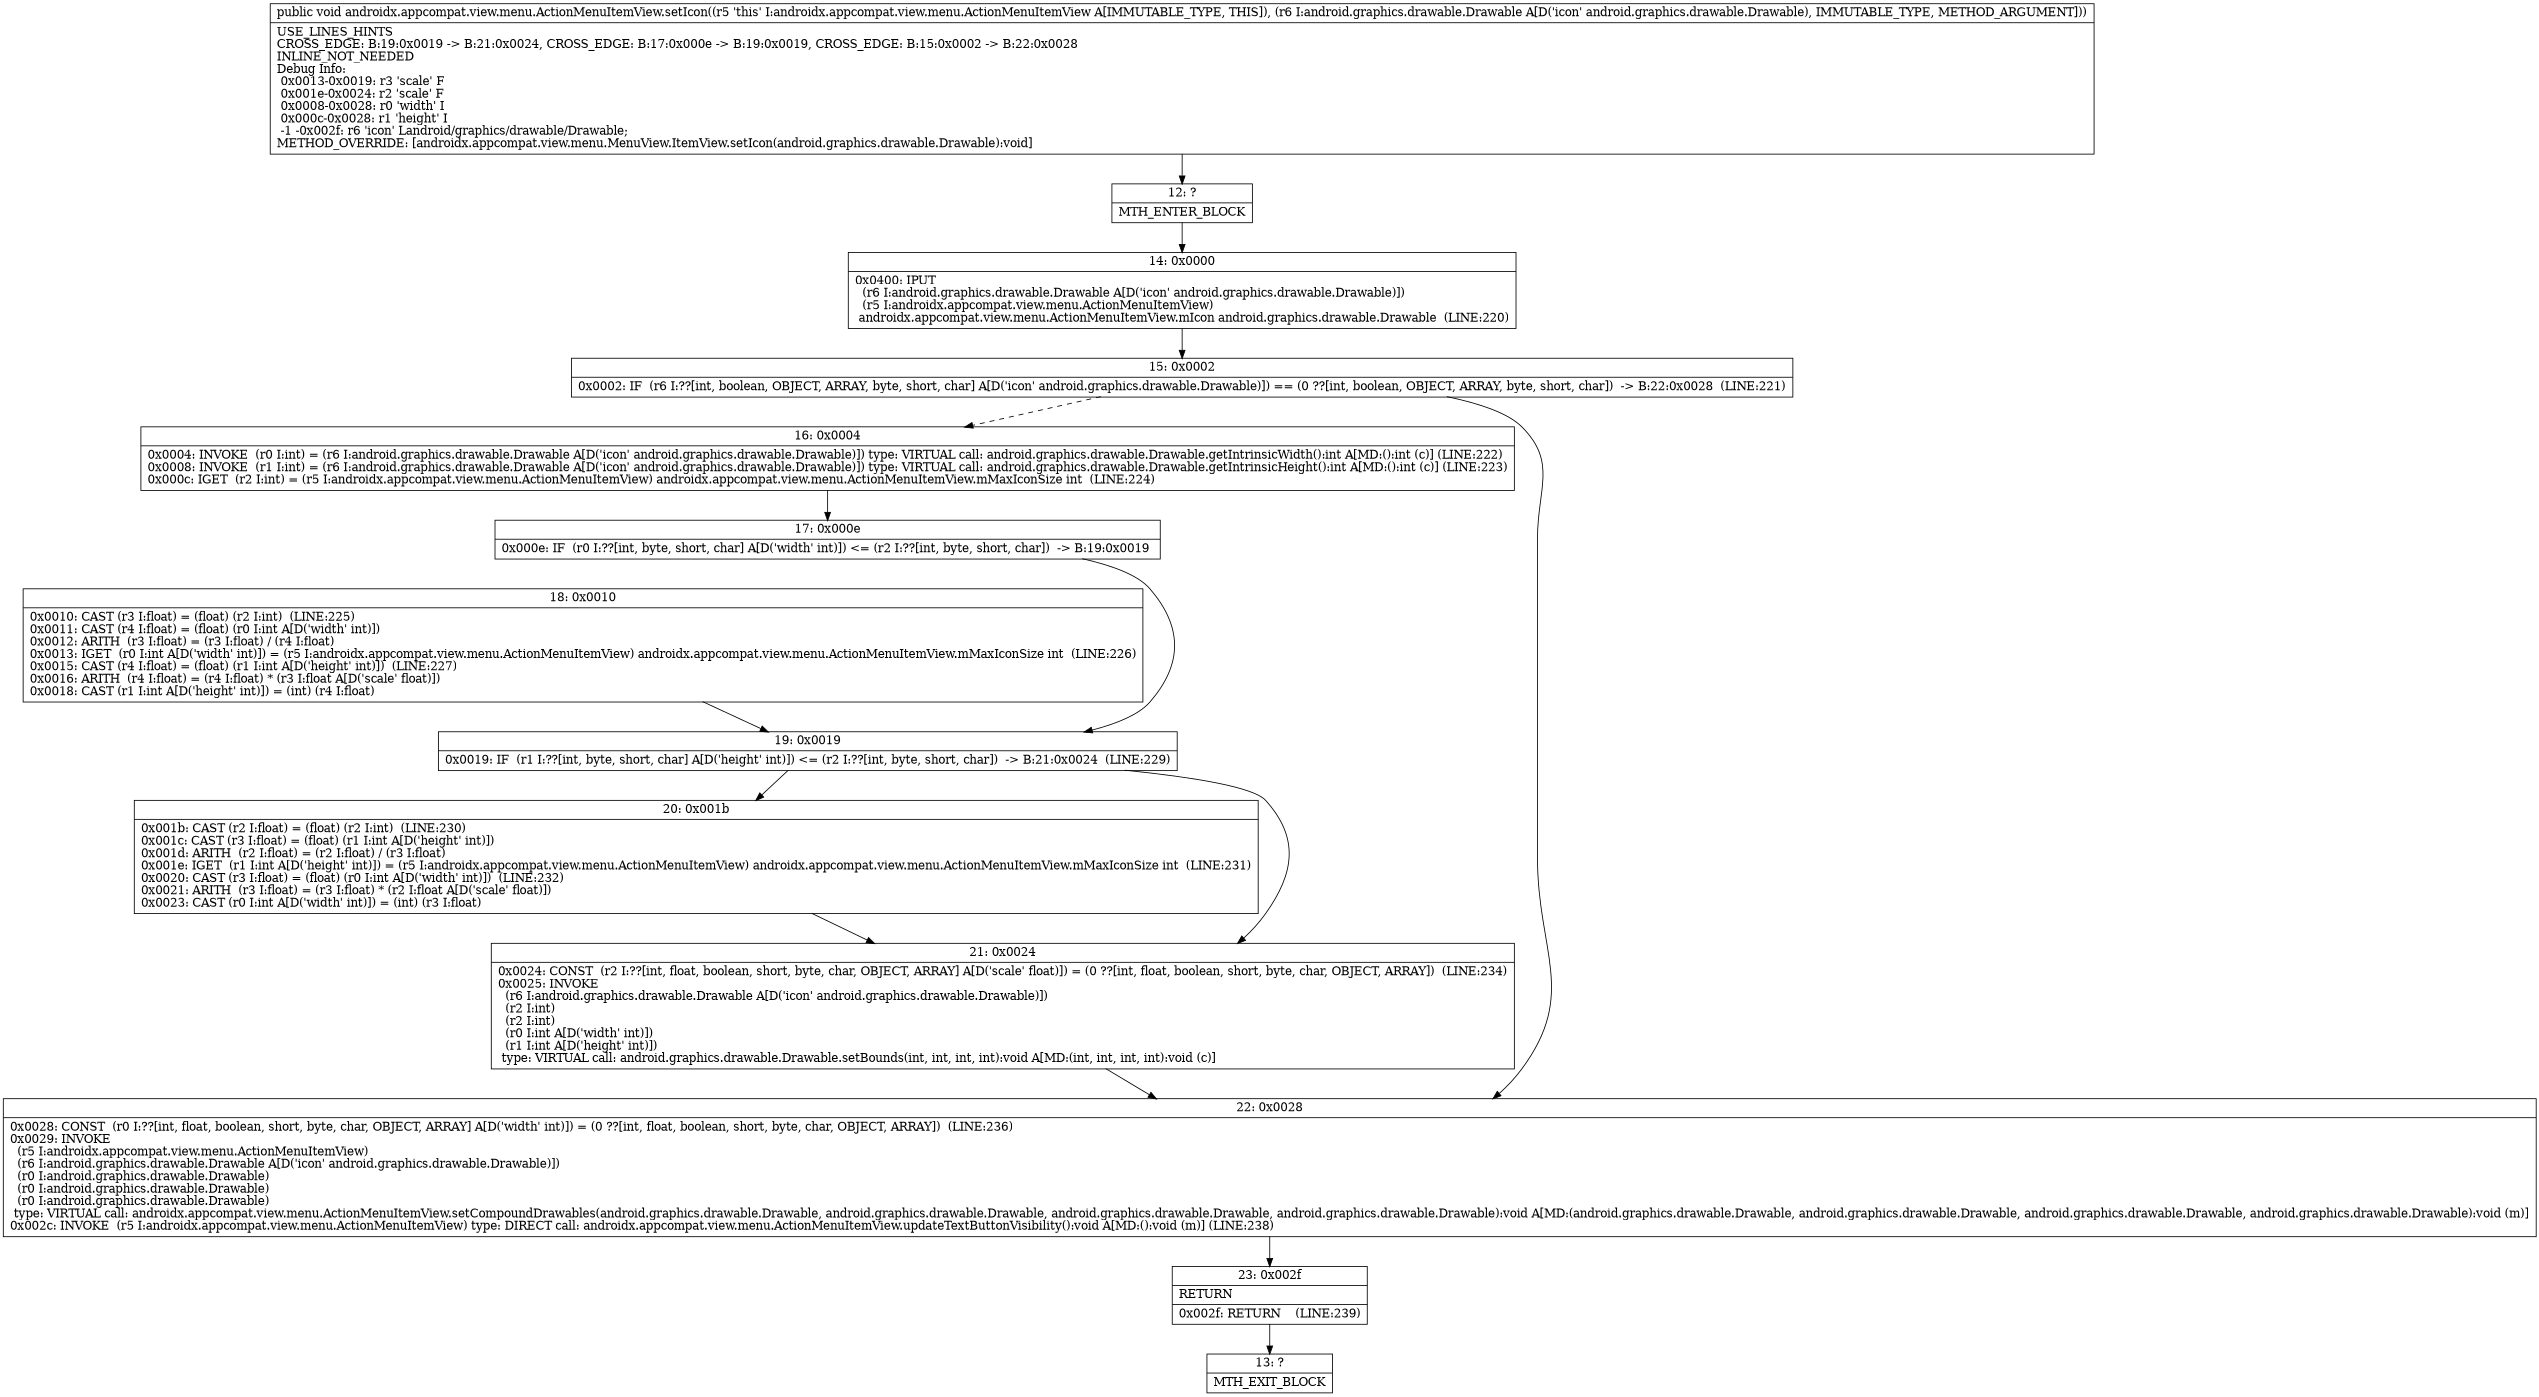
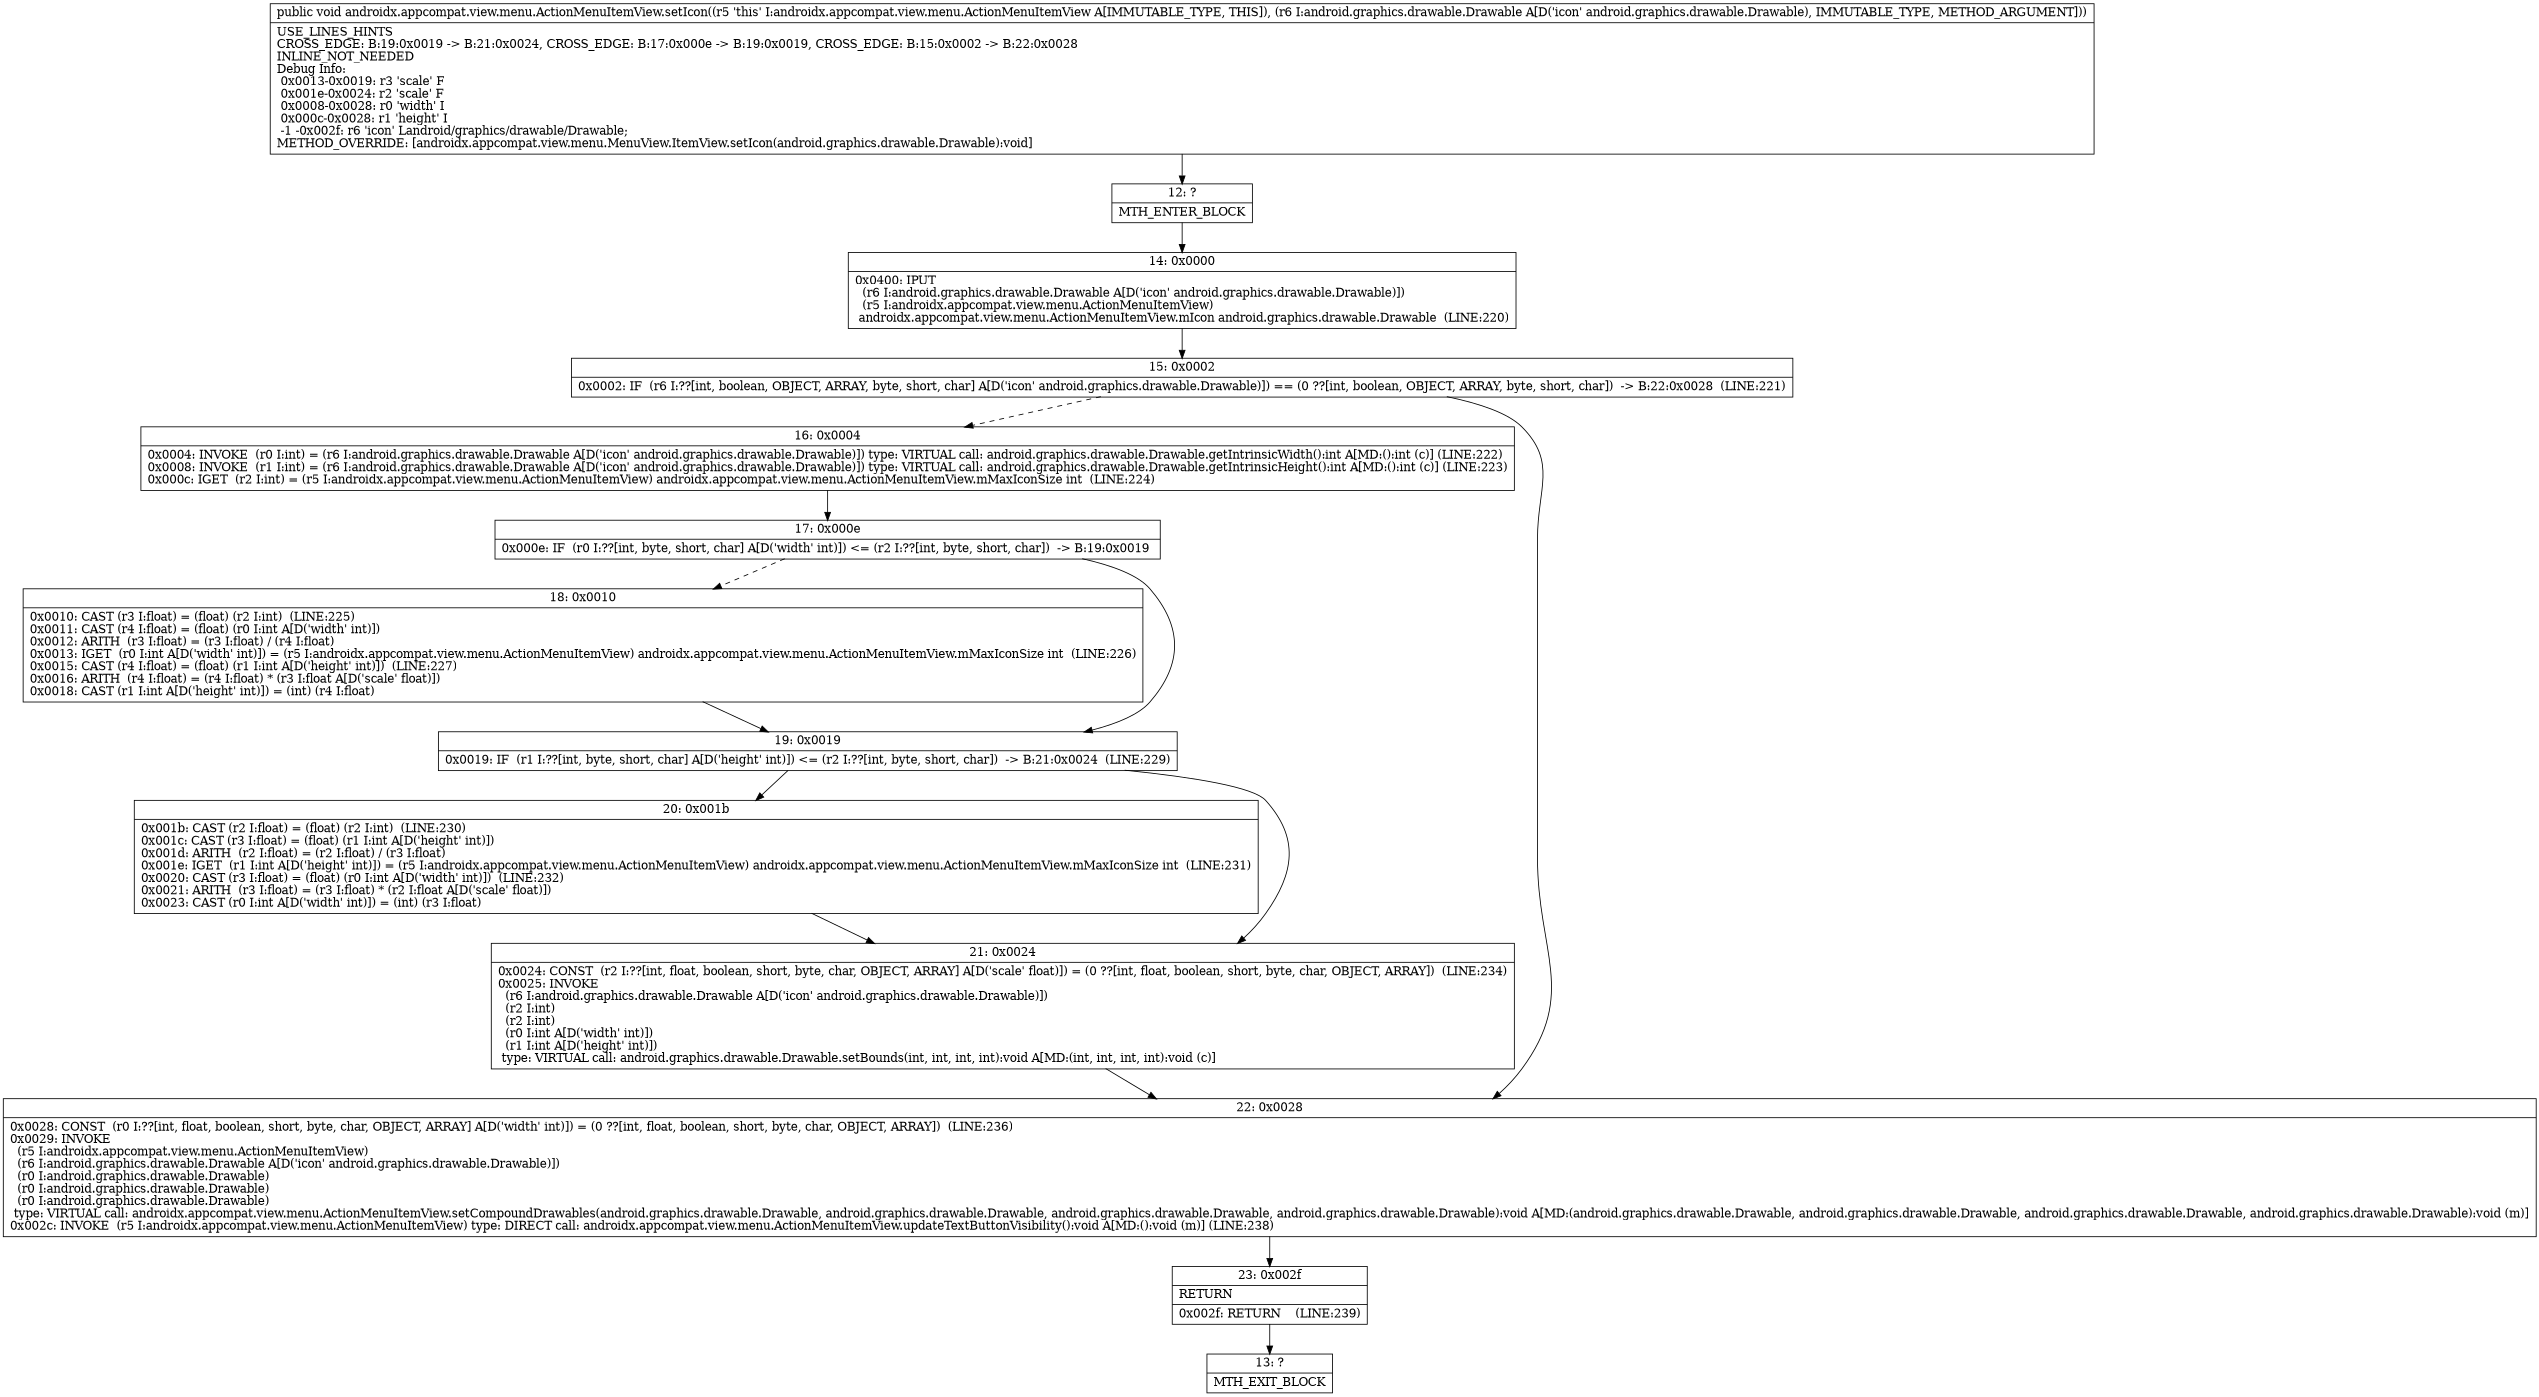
edge "17: 0x000e" -> "18: 0x0010": added
